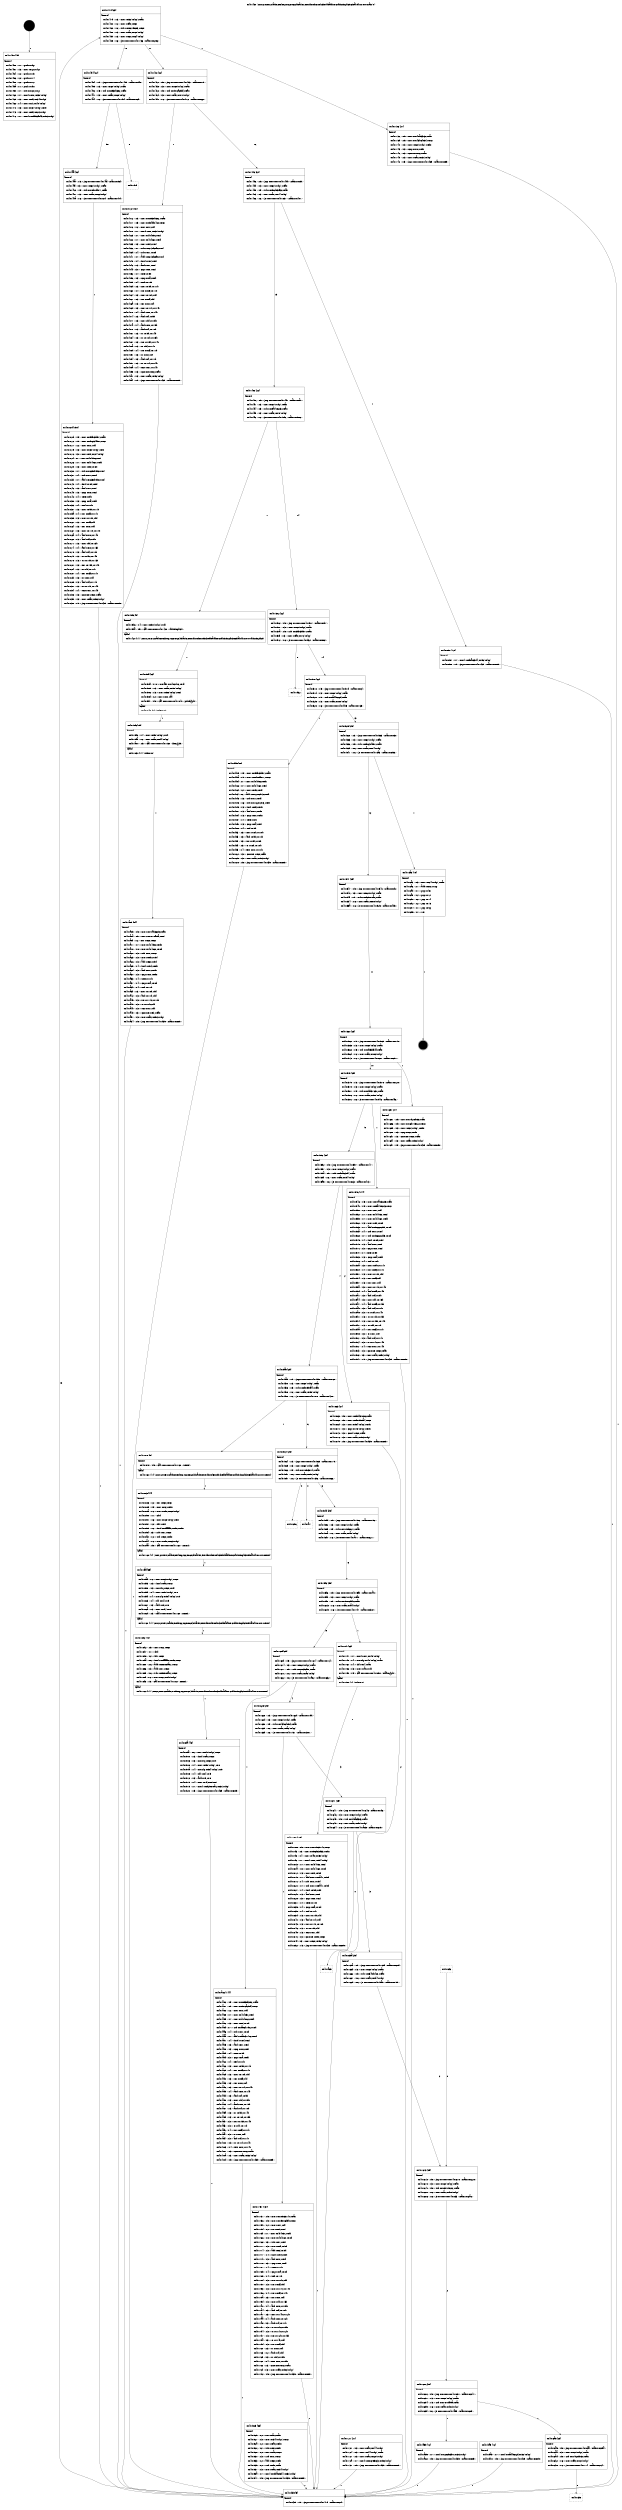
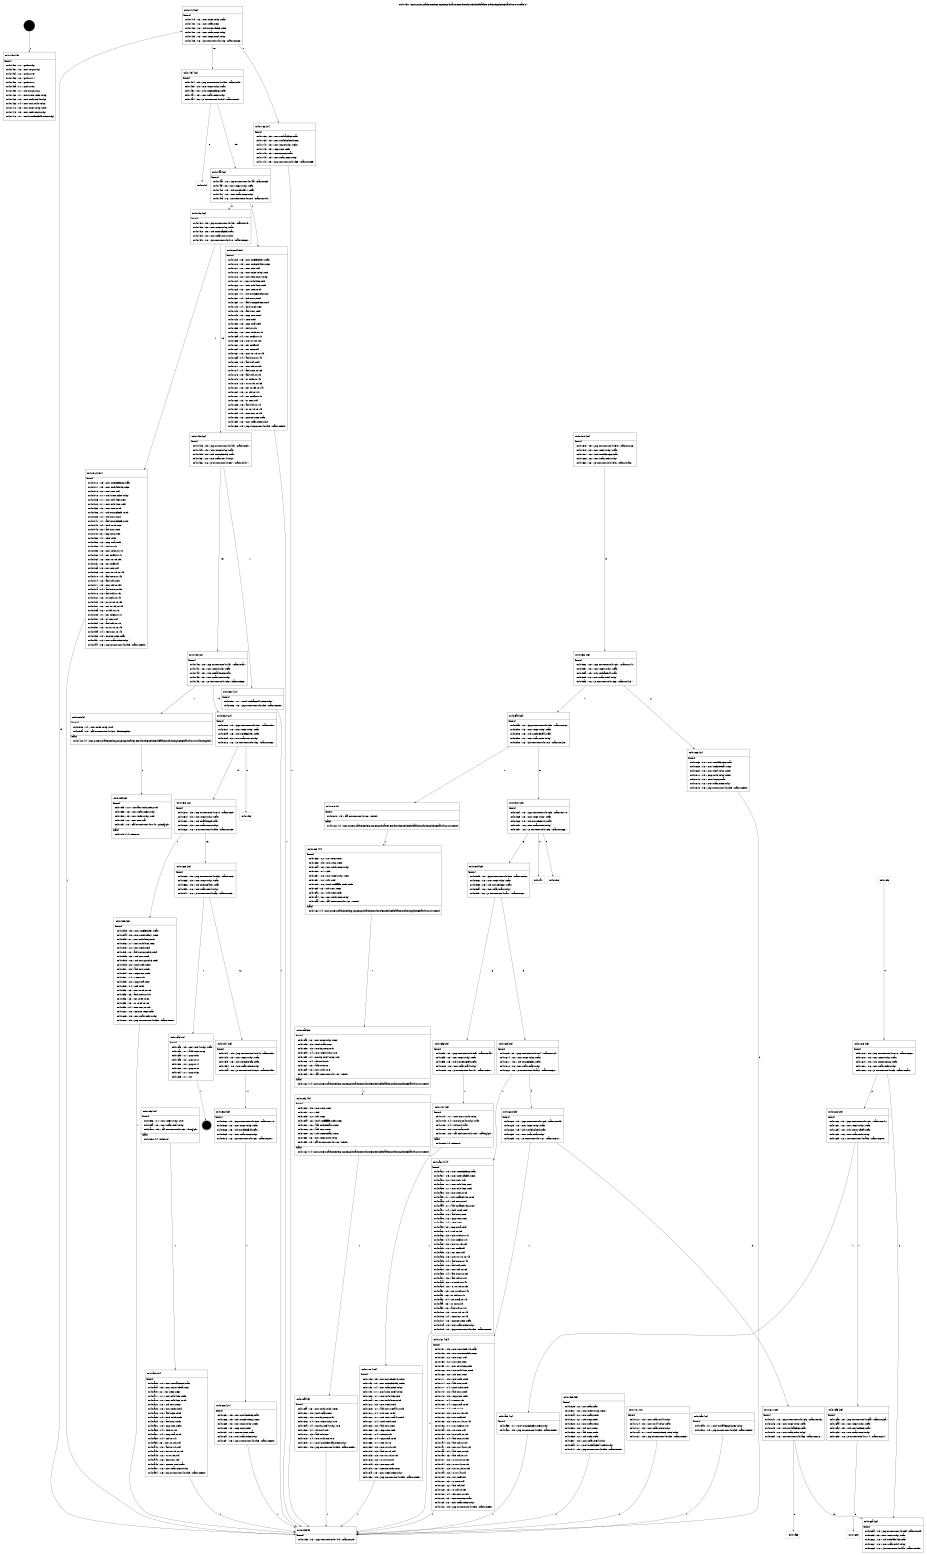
edge "0x40147d [23]" -> "0x4014c0 [22]": now "0x4014aa [22]" -> "0x4014c0 [22]"
edge "0x4019df [23]" -> "0x4019f6 [15]": removed, label "1"
edge "0x401560 [25]" -> "0x401579 [25]": removed, label "10"
node "0x401946 [144]": removed
edge "0x4015f6 [25]" -> "0x40160f [25]": now "0x4015dd [25]" -> "0x40160f [25]"
edge "0x40165a [25]" -> "0x401673 [25]": reversed
